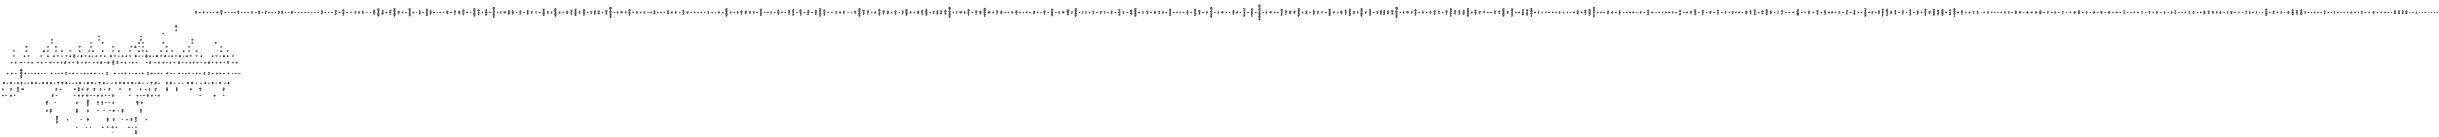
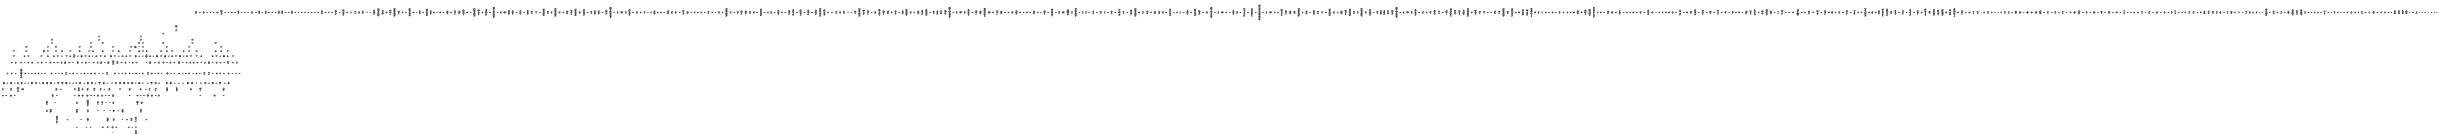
node "# 0x36a JUMPDEST PUSHX LogicData EQ PUSHX Data JUMPI": added
